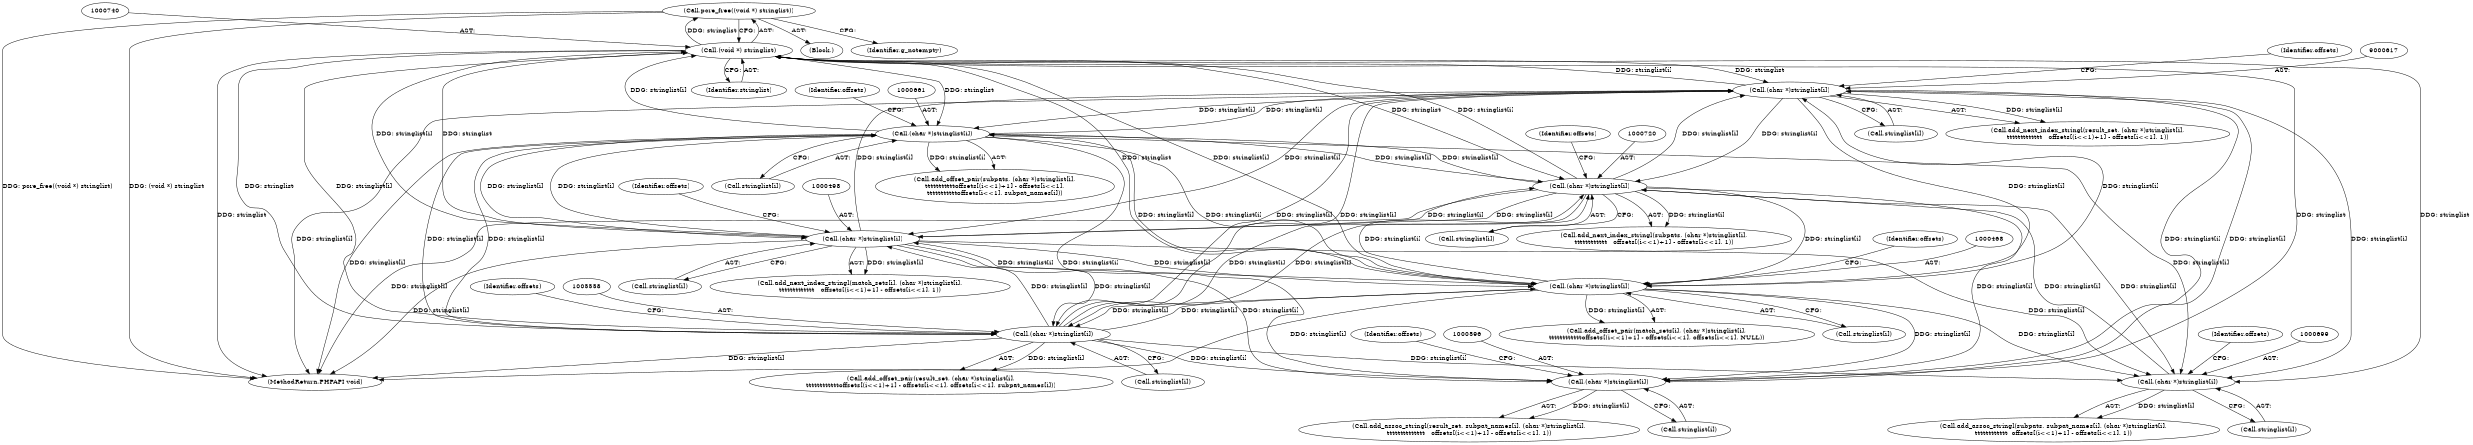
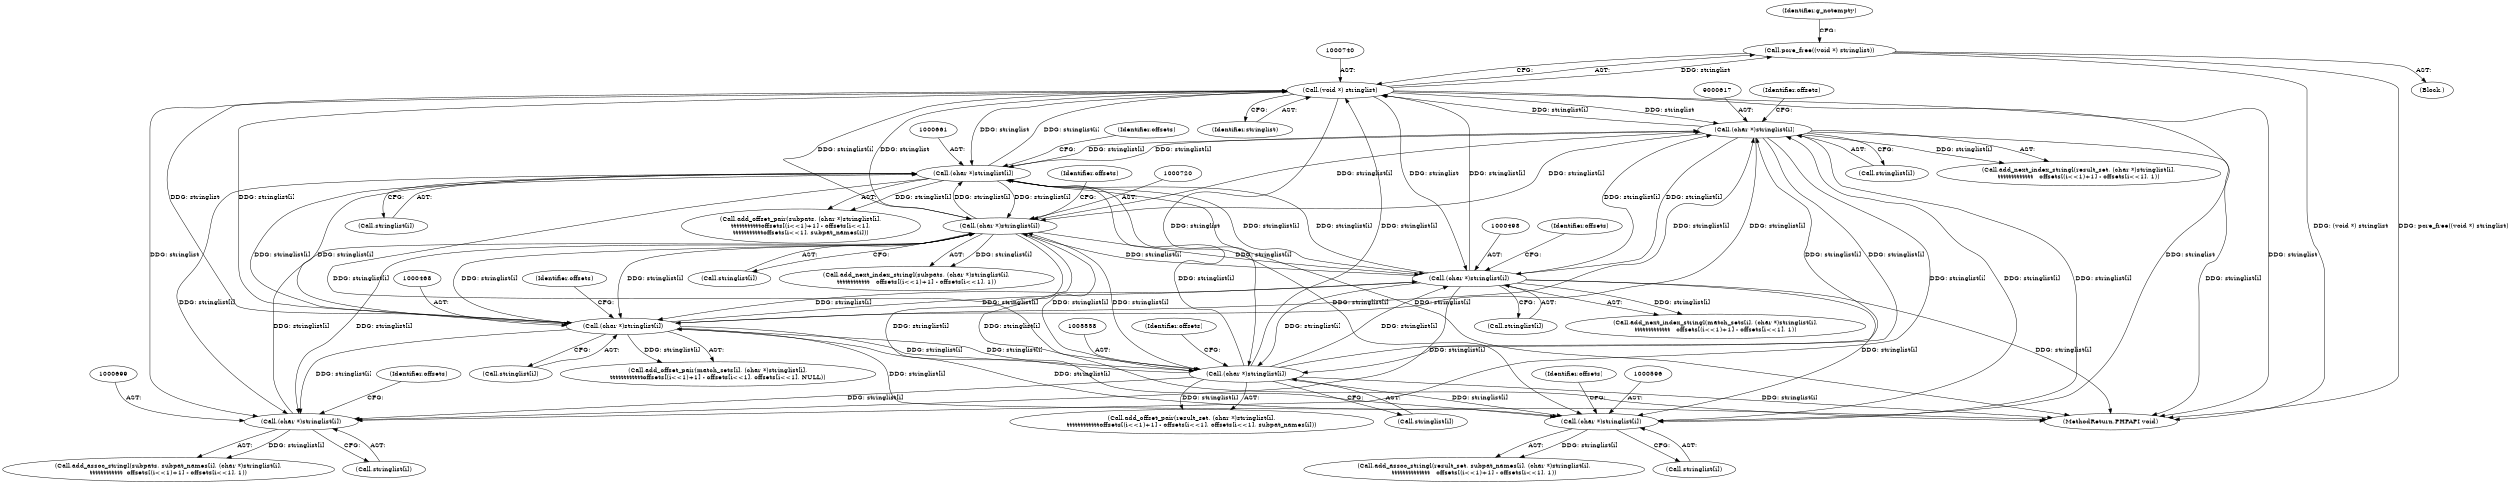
edge "(Call,pcre_free((void *) stringlist))" -> "(Identifier,g_notempty)": reversed
